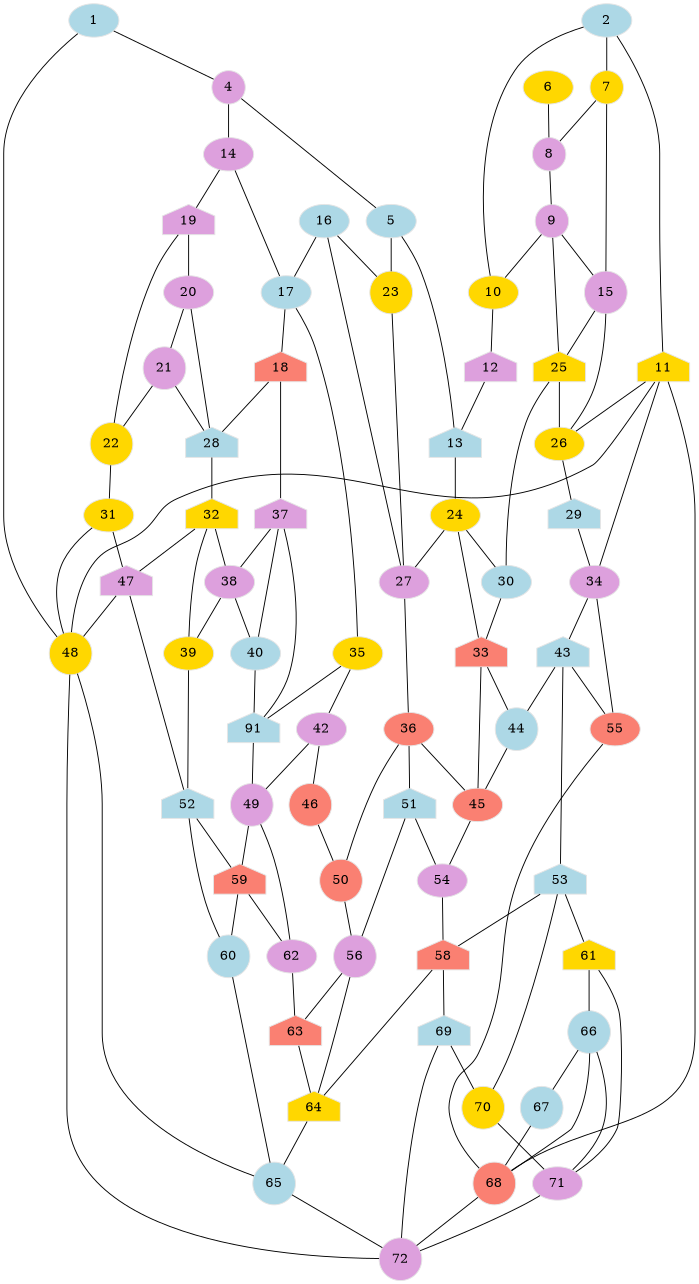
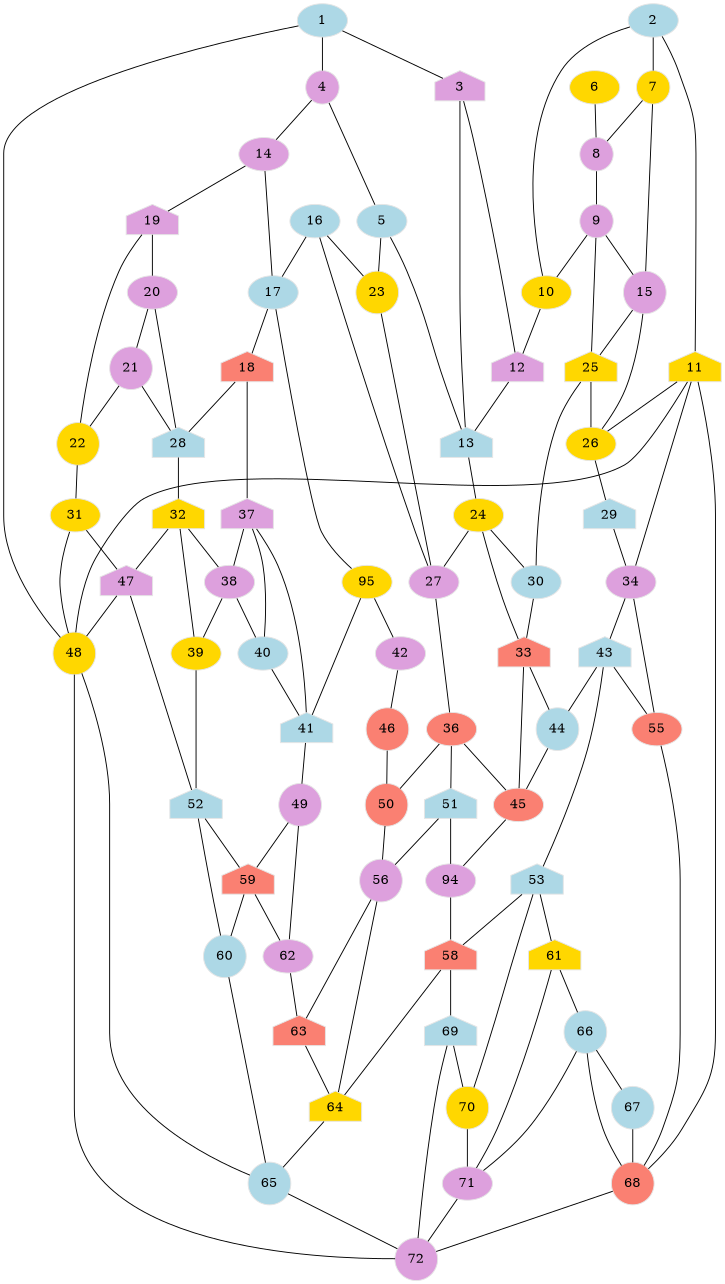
node "3": added
node "35": label "35" -> "95"
node "91": label "91" -> "41"
edge "42" -- "49": removed
node "54": label "54" -> "94"
